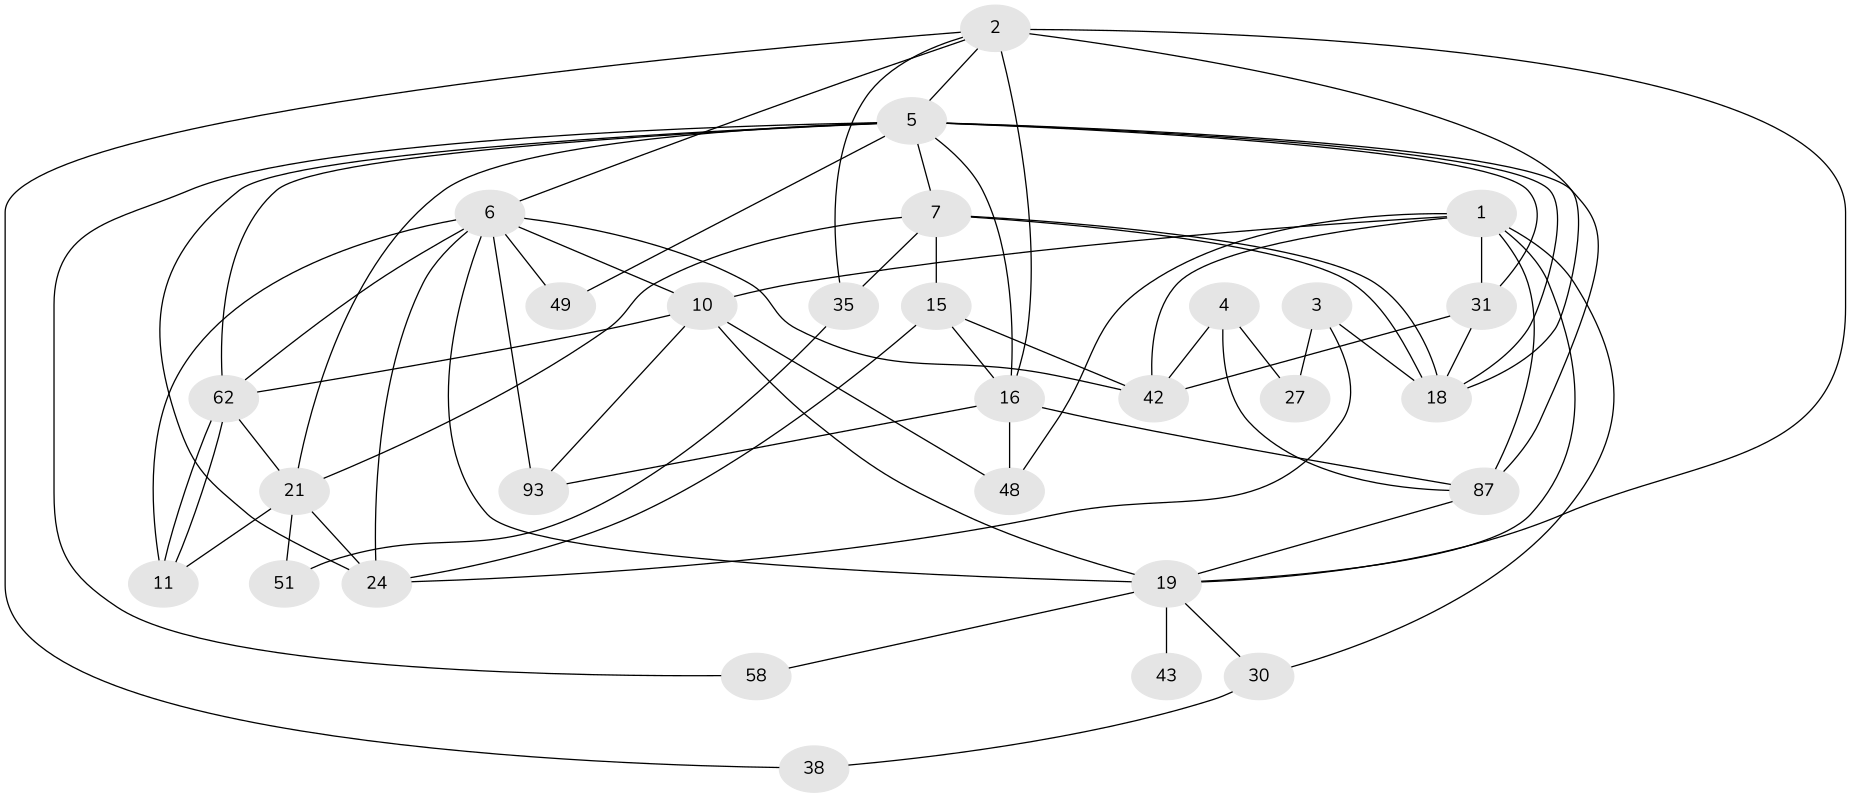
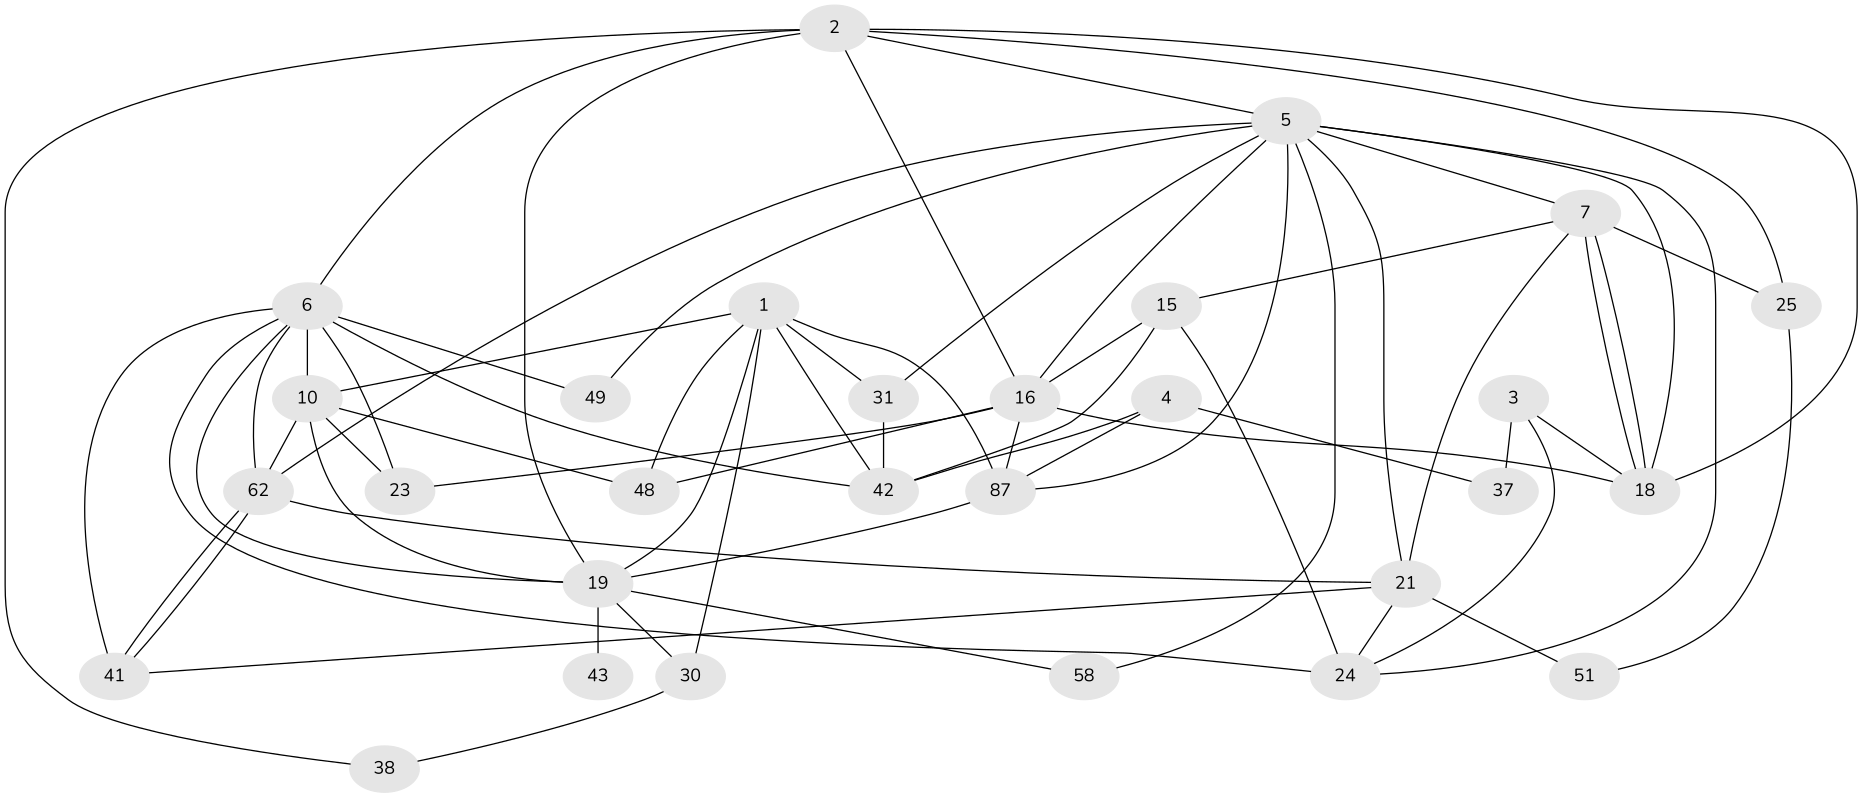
node "35": label "35" -> "25"
edge "31" -- "18": now "16" -- "18"
node "27": label "27" -> "37"
node "93": label "93" -> "23"
node "11": label "11" -> "41"
